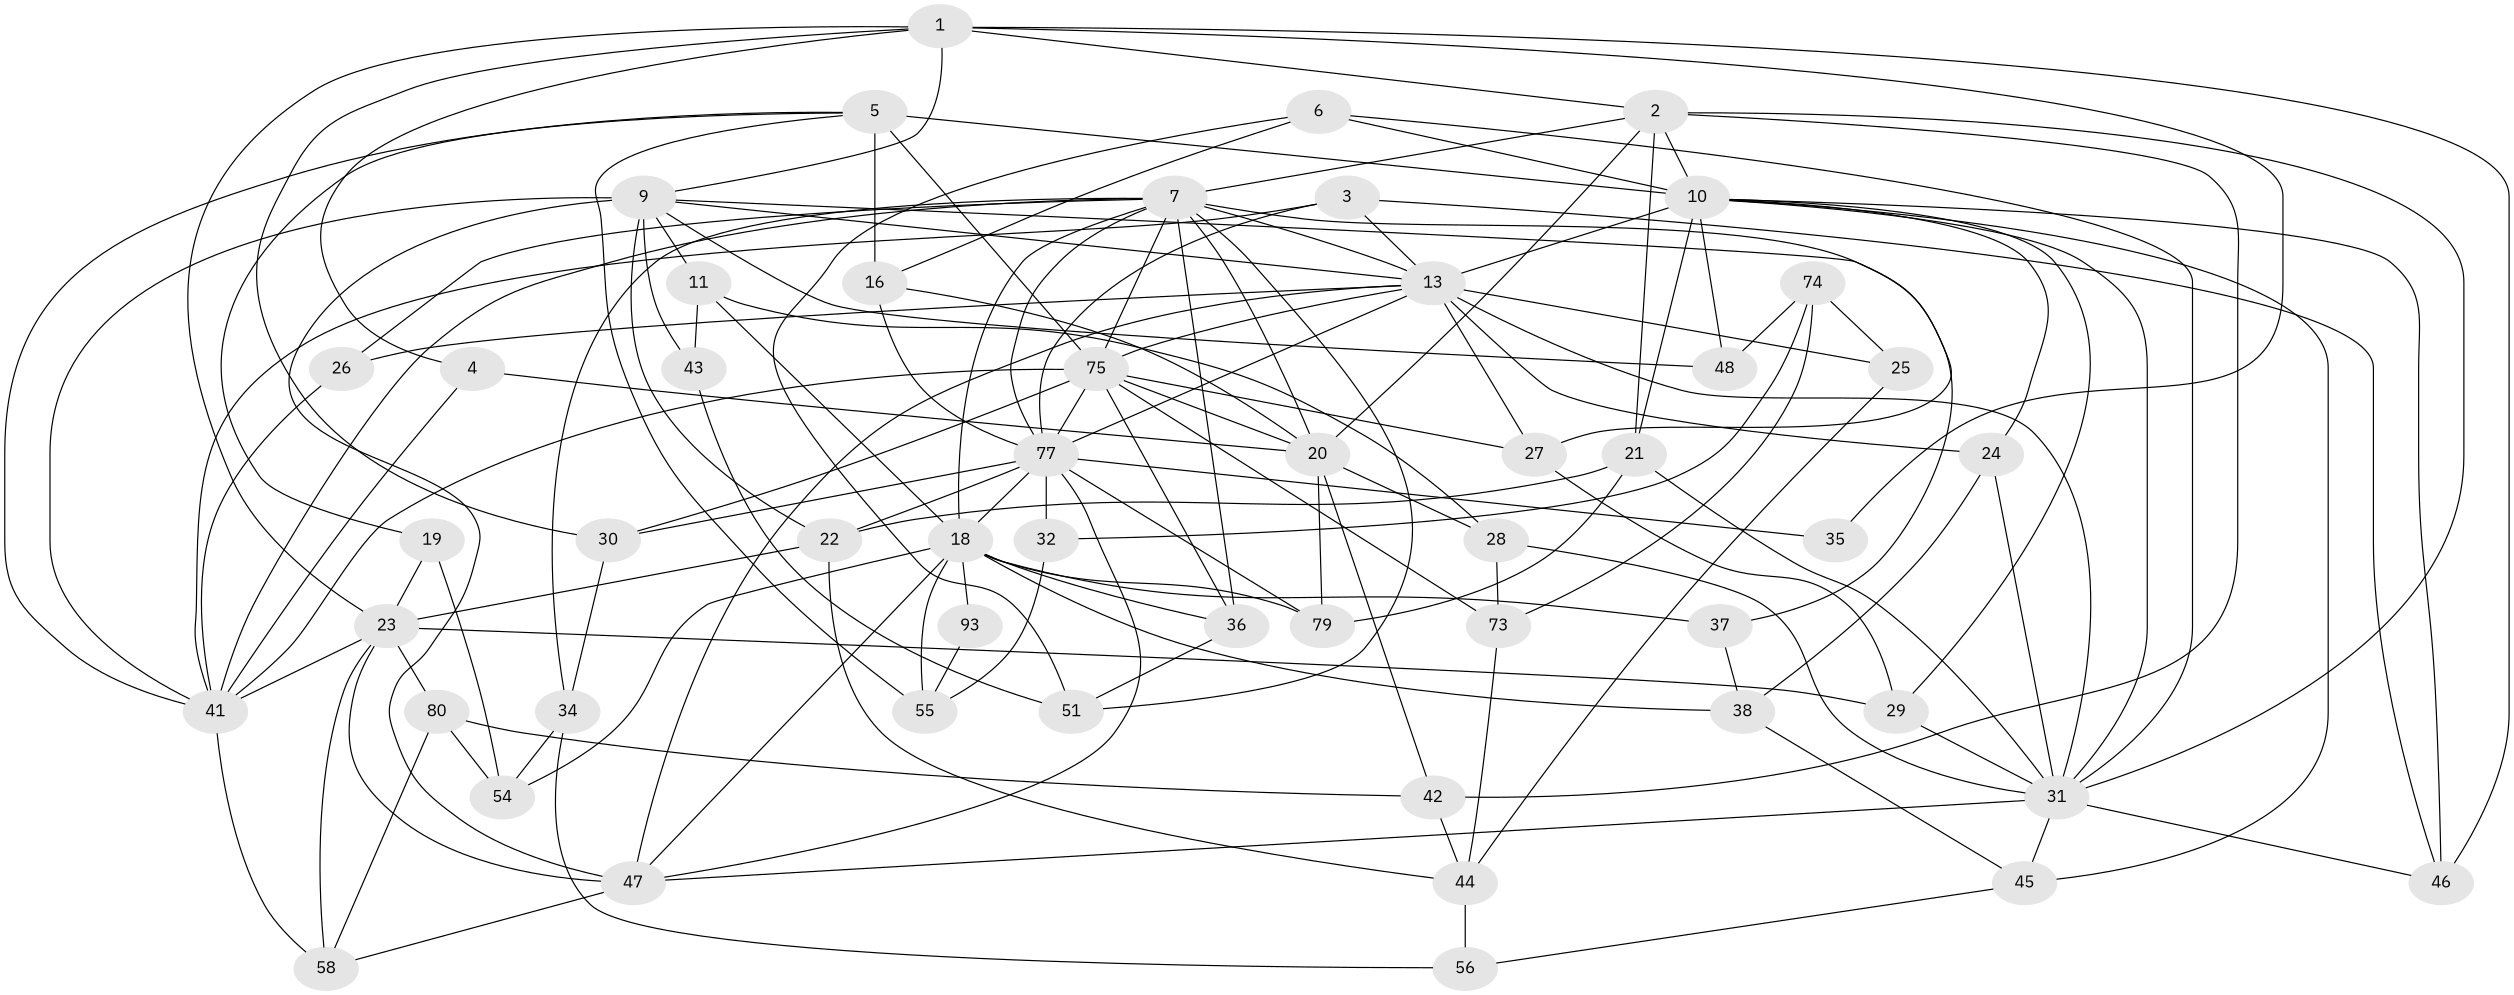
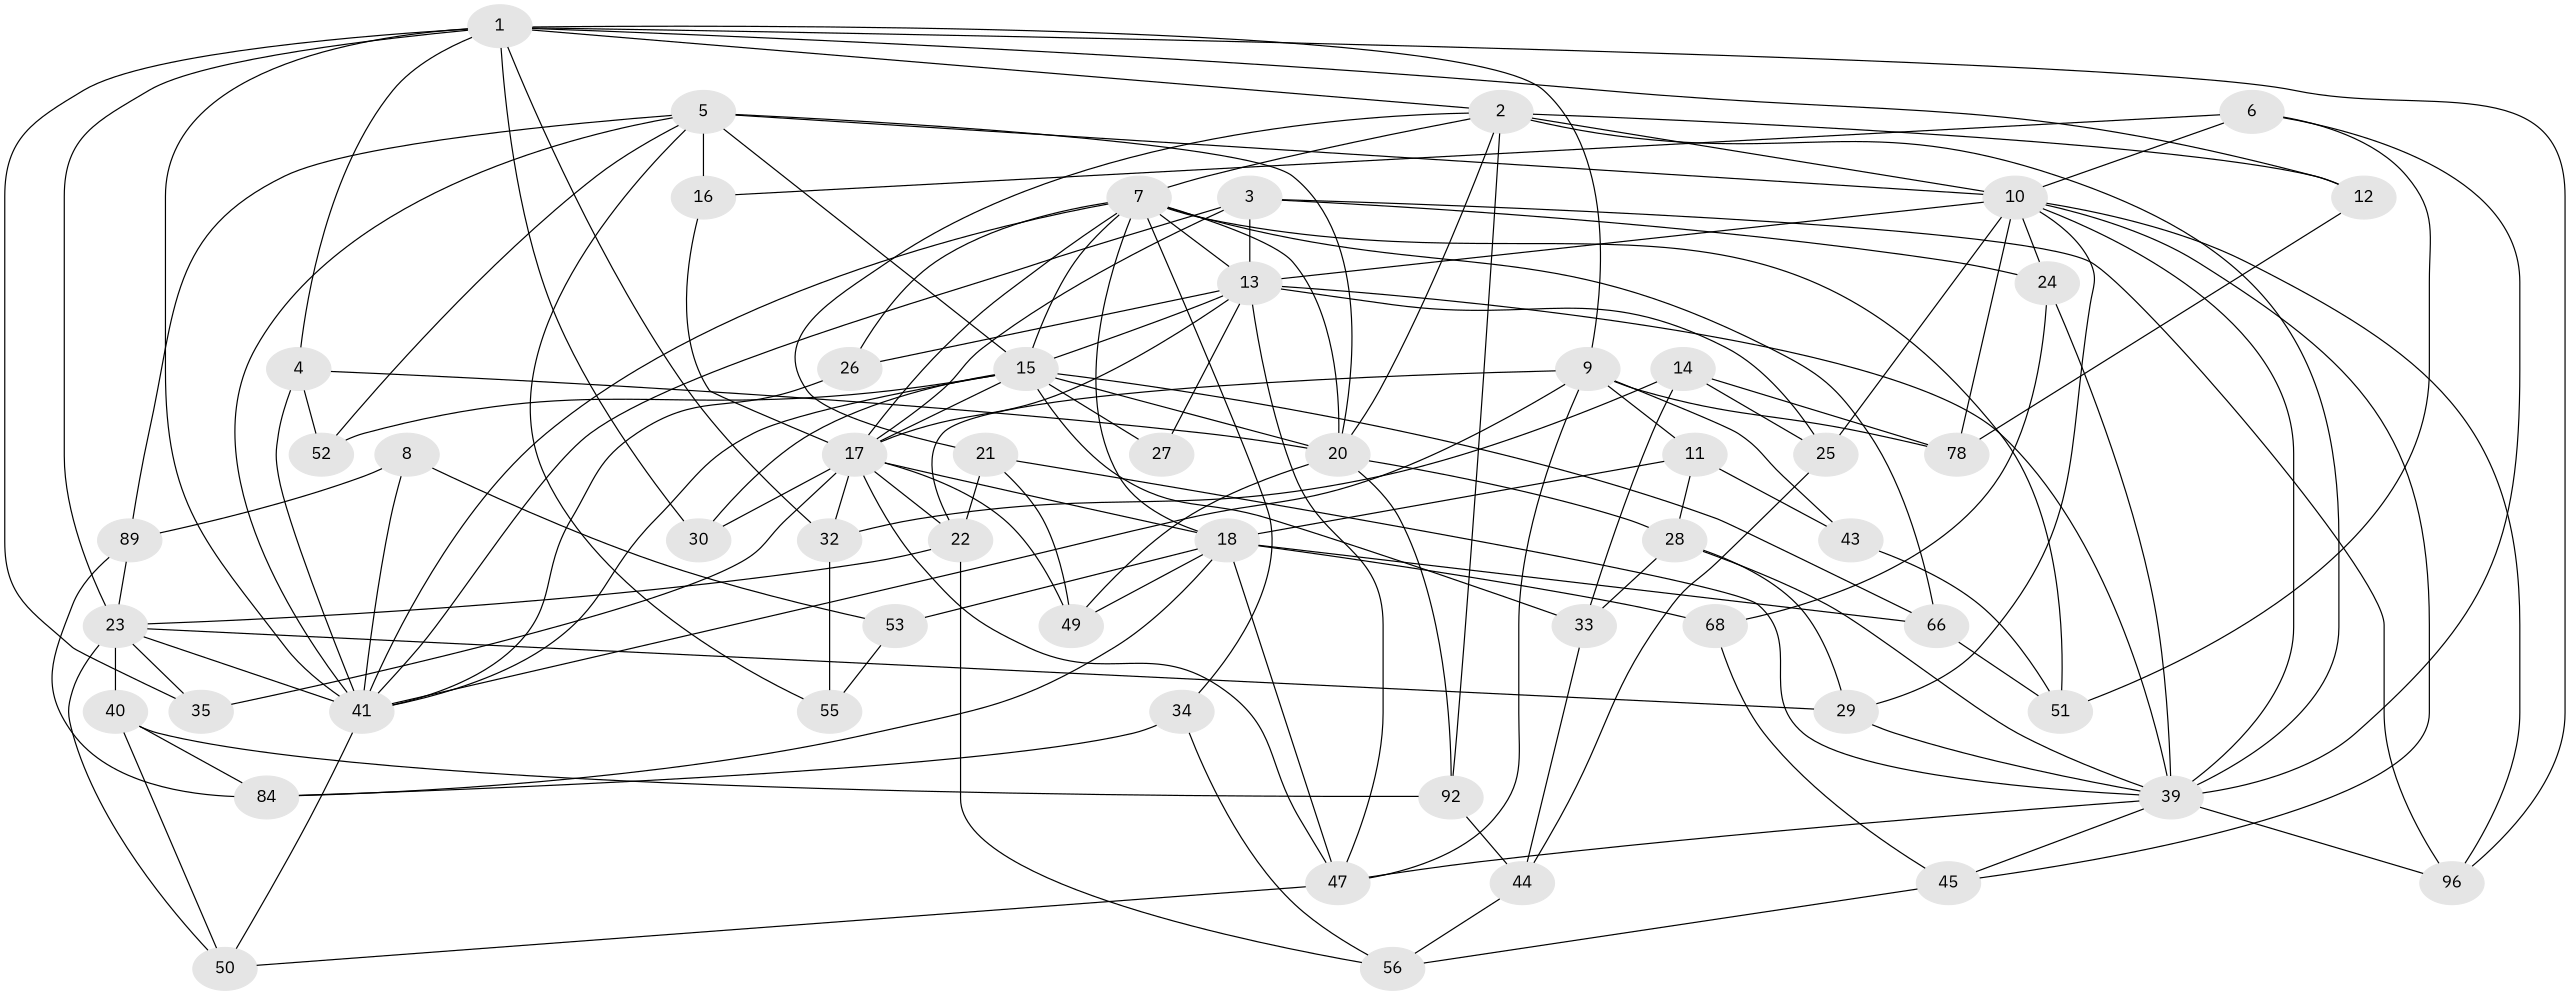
node "12": added
edge "9" -- "13": removed
edge "7" -- "27": removed
node "74": label "74" -> "14"
edge "1" -- "41": added
edge "1" -- "32": added
edge "10" -- "21": now "10" -- "25"
edge "16" -- "20": now "5" -- "20"
node "75": label "75" -> "15"
node "48": label "48" -> "78"
edge "13" -- "24": now "3" -- "24"
node "52": added
node "8": added
node "77": label "77" -> "17"
node "19": label "19" -> "89"
edge "27" -- "29": now "28" -- "29"
edge "18" -- "55": removed
edge "30" -- "34": removed
node "93": label "93" -> "53"
node "36": label "36" -> "66"
node "79": label "79" -> "49"
node "73": label "73" -> "33"
node "37": removed
node "80": label "80" -> "40"
node "38": label "38" -> "68"
node "54": label "54" -> "84"
node "42": label "42" -> "92"
node "31": label "31" -> "39"
edge "22" -- "44": now "22" -- "56"
edge "23" -- "47": now "23" -- "35"
node "46": label "46" -> "96"
node "58": label "58" -> "50"
